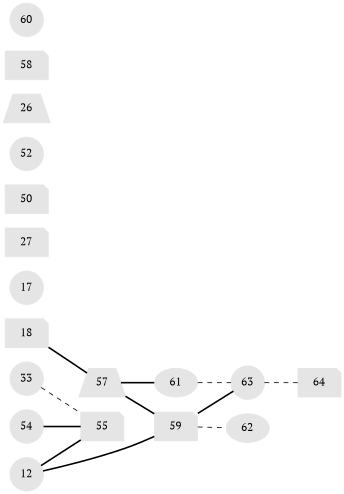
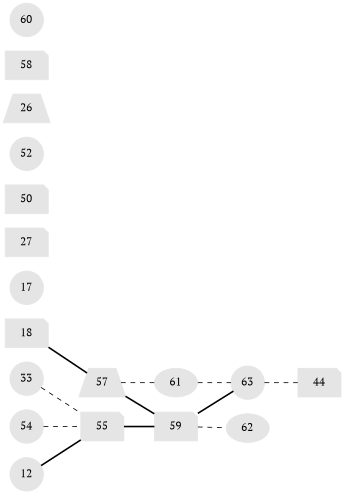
edge "57" -- "61": style bold -> dashed
node "64": label "64" -> "44"
edge "54" -- "55": style bold -> dashed
edge "59" -- "12": now "59" -- "55"
